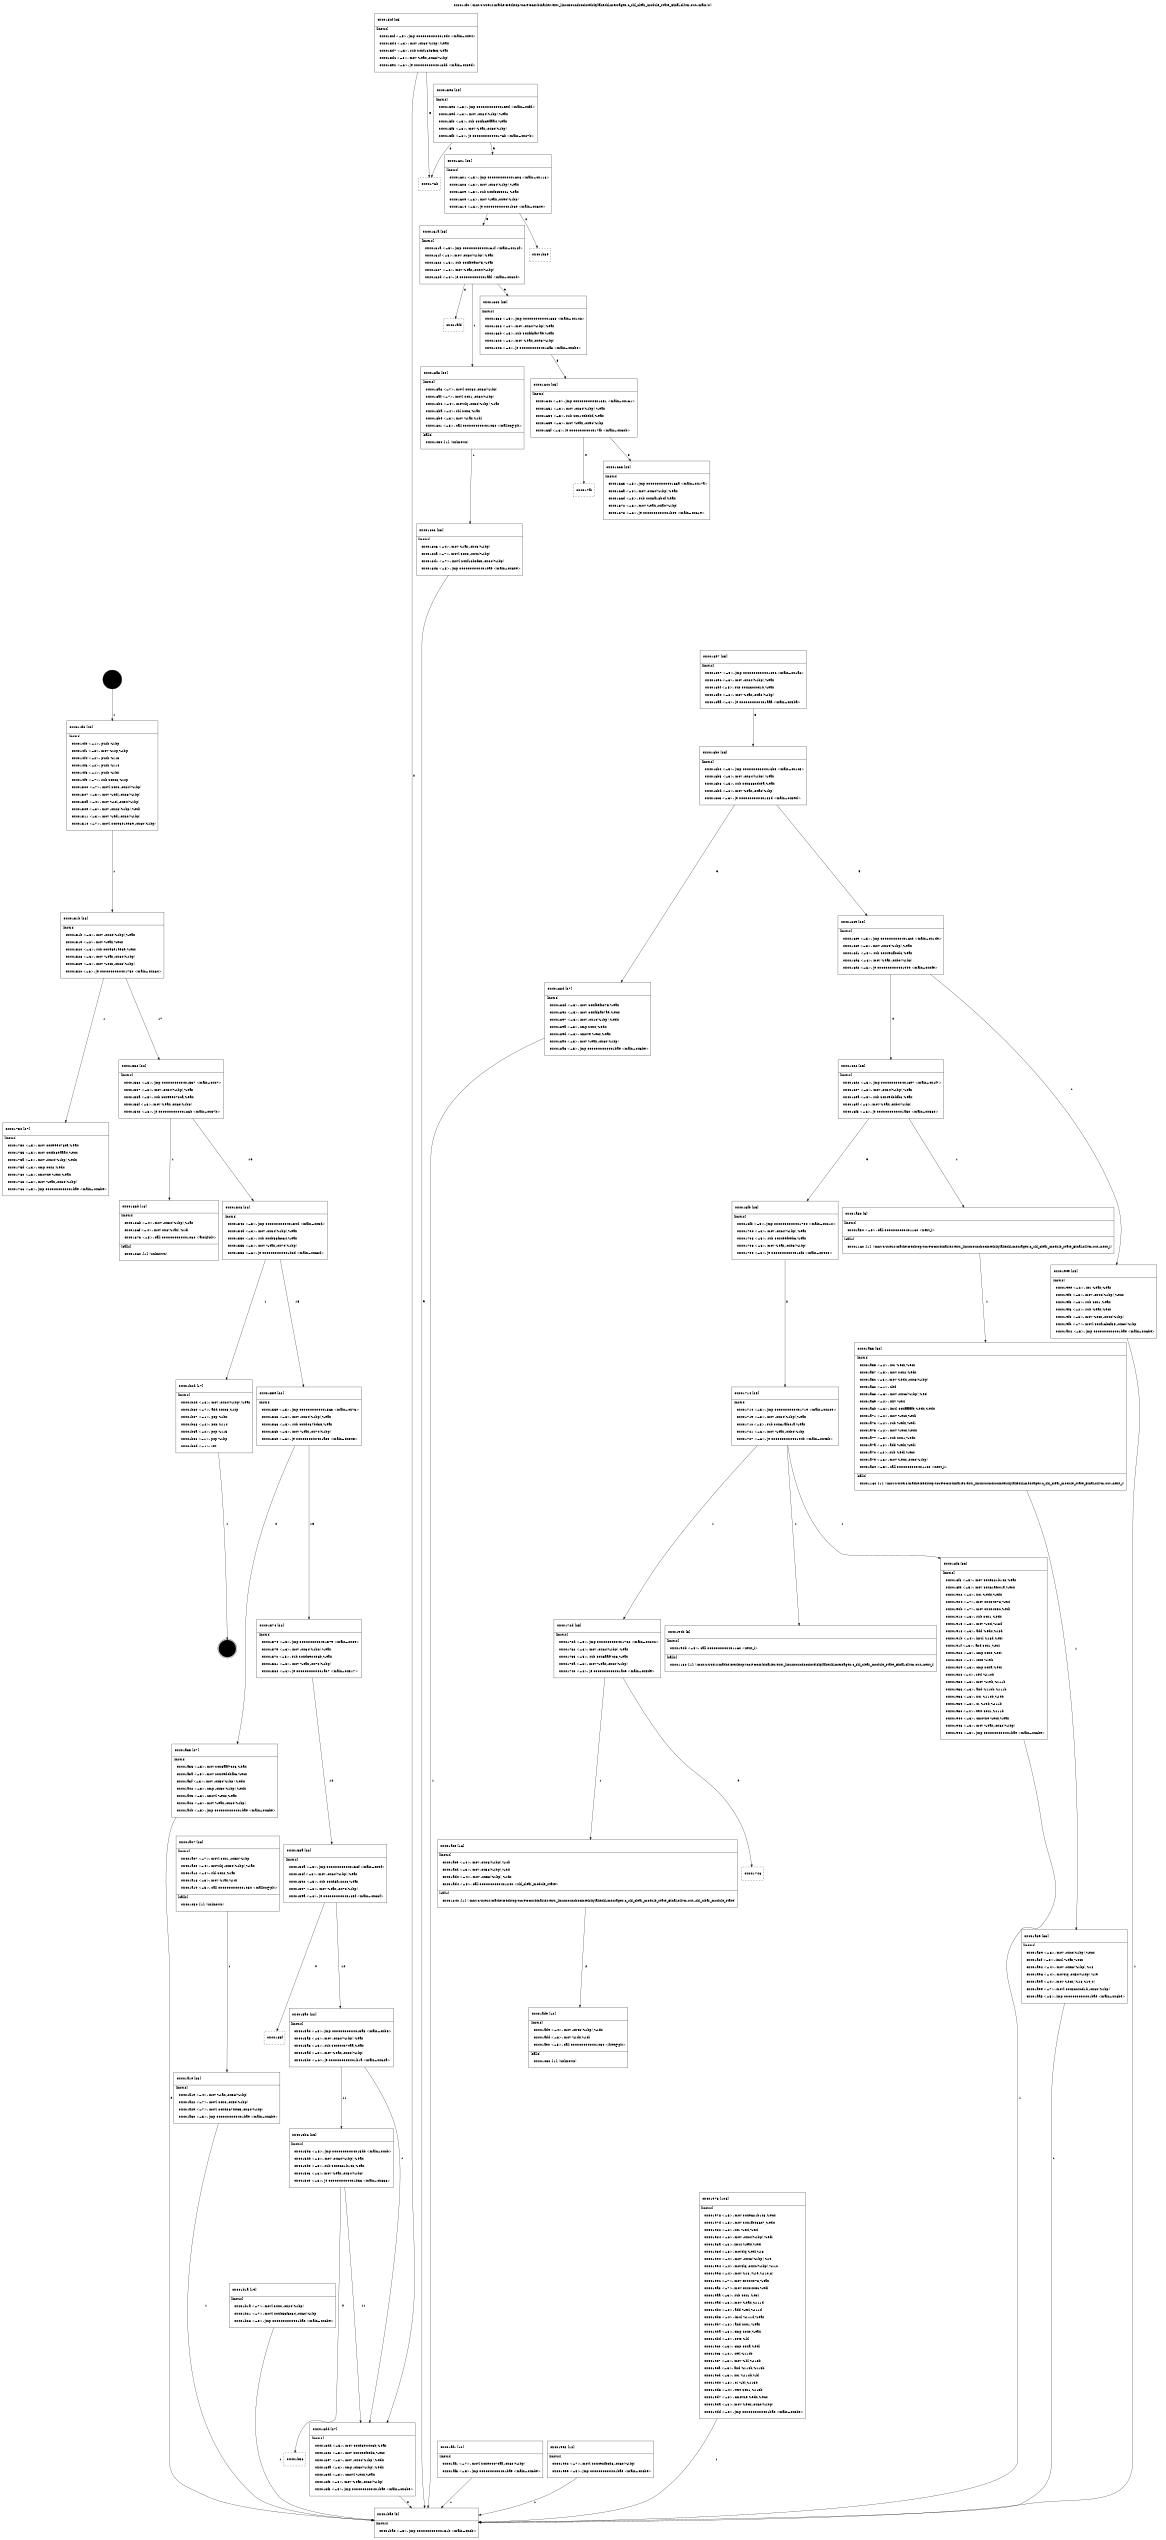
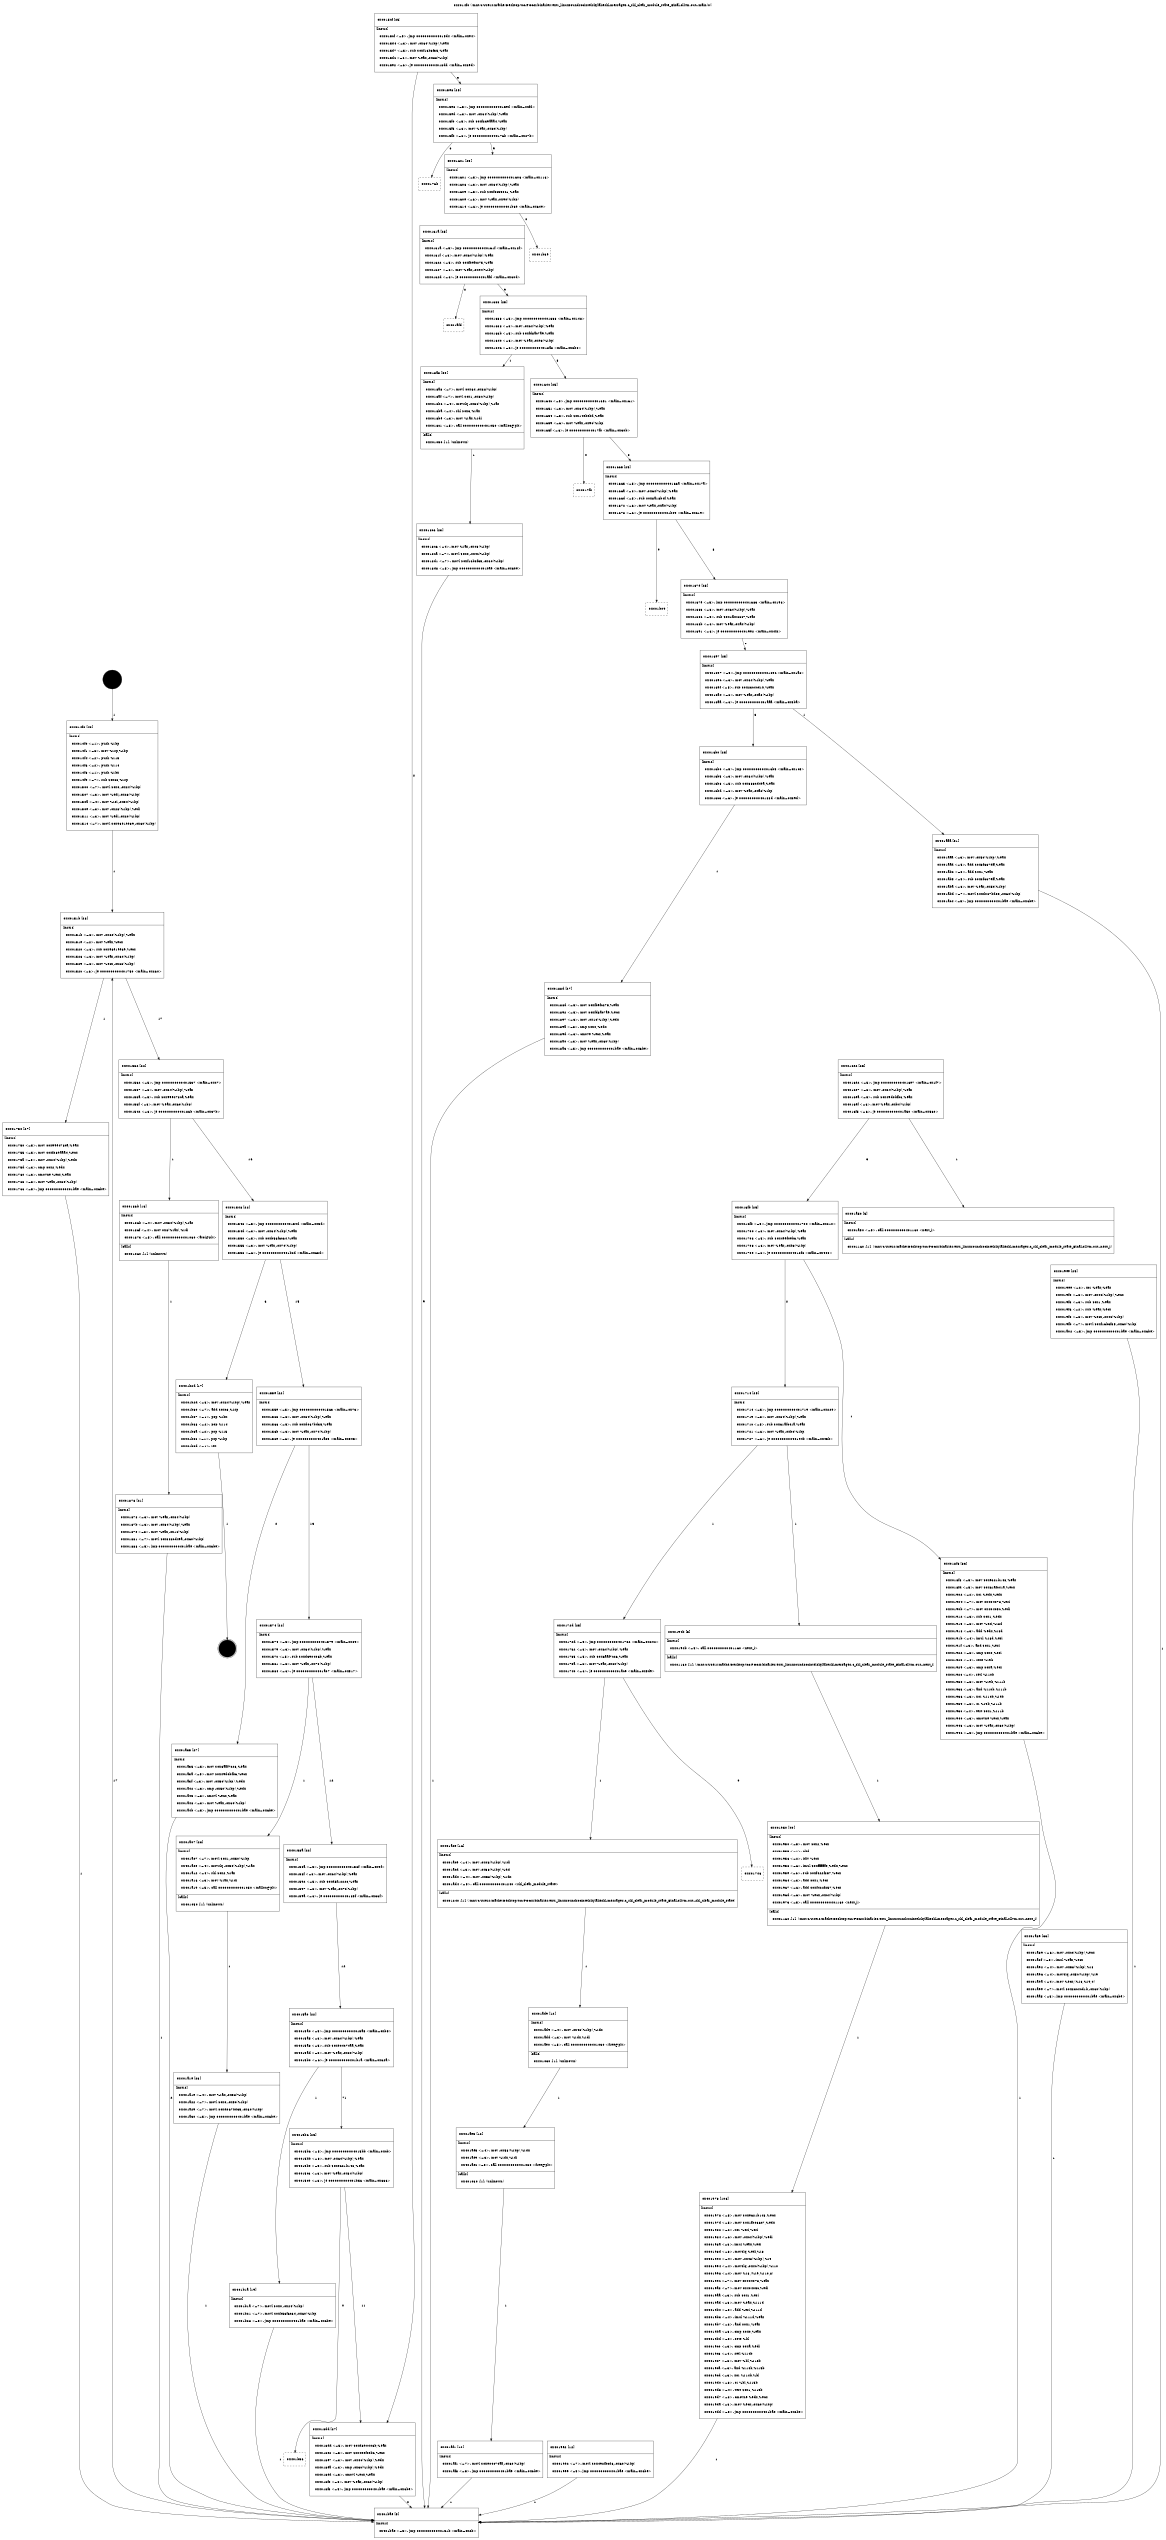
edge "0x4015cf [25]" -> "0x40176b": now "0x4015cf [25]" -> "0x4015e8 [25]"
edge "0x401601 [25]" -> "0x40161a [25]": removed, label "9"
edge "0x40161a [25]" -> "0x4018a8 [30]": now "0x401633 [25]" -> "0x4018a8 [30]"
node "0x401b09": added
node "0x40167e [25]": added
edge "0x4016b0 [25]" -> "0x40188d [27]": label " 3" -> " 1"
node "0x401aaa [31]": added
node "0x4016c9 [25]": removed
edge "0x401548 [22]" -> "0x401b2d [17]": label " 1" -> " 6"
node "0x401a55 [52]": removed
node "0x401878 [21]": added
edge "0x401714 [25]" -> "0x4018f8 [83]": now "0x4016fb [25]" -> "0x4018f8 [83]"
edge "0x401574 [22]" -> "0x401a07 [23]": added, label "1"
edge "0x401bae [5]" -> "0x40151b [23]": added, label "17"
node "0x401950 [40]": added
edge "0x401ac9 [16]" -> "0x401ad9 [12]": label " 2" -> " 1"
edge "0x401750 [27]" -> "0x401bae [5]": added, label "1"
node "0x40185f": removed
edge "0x4015a0 [22]" -> "0x4015b6 [25]": label " 11" -> " 71"
node "0x401ae5 [12]": added
edge "0x4015a0 [22]" -> "0x4018dd [27]": now "0x4015a0 [22]" -> "0x401b1a [19]"
